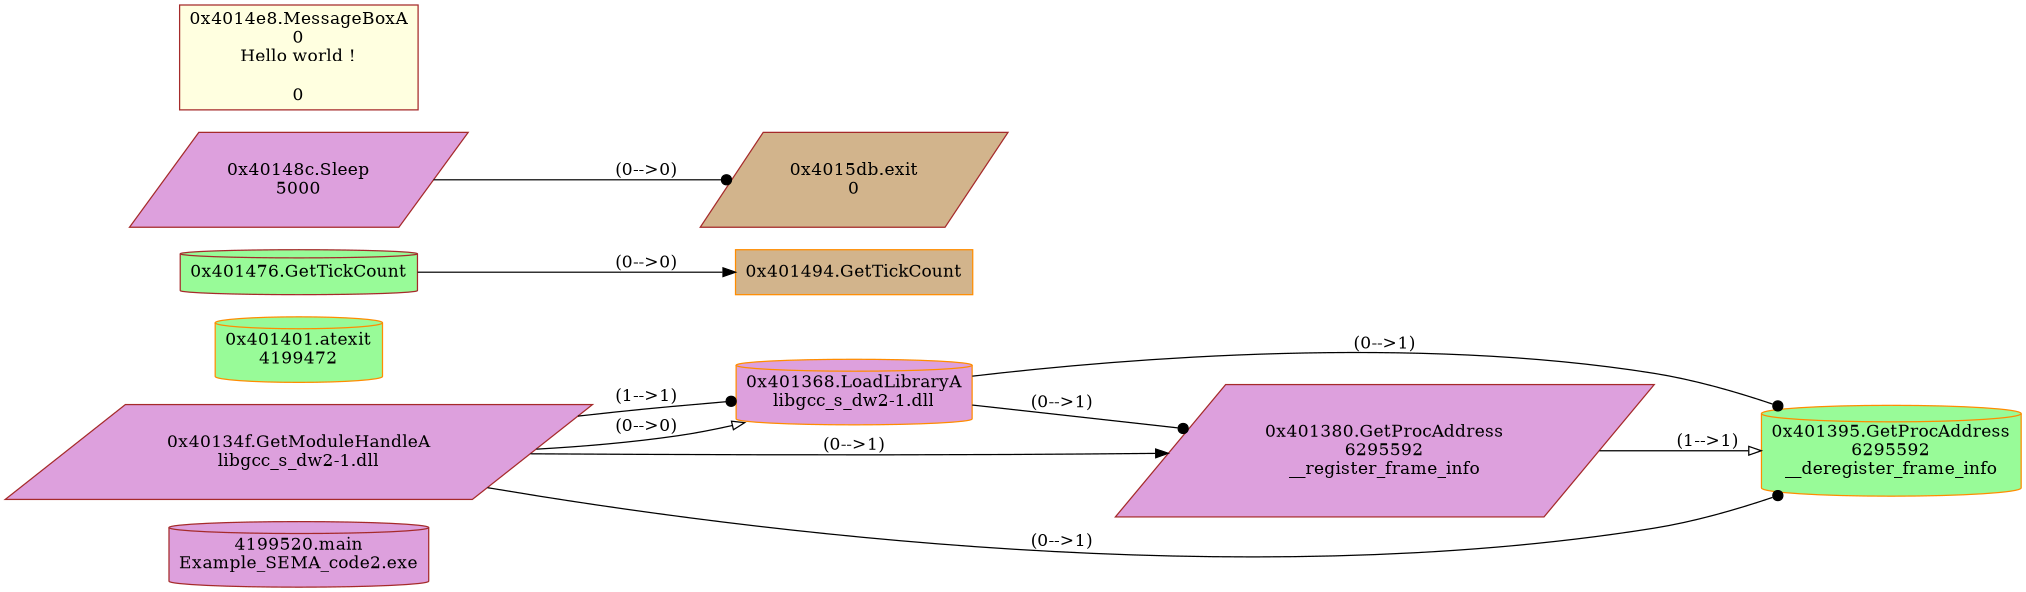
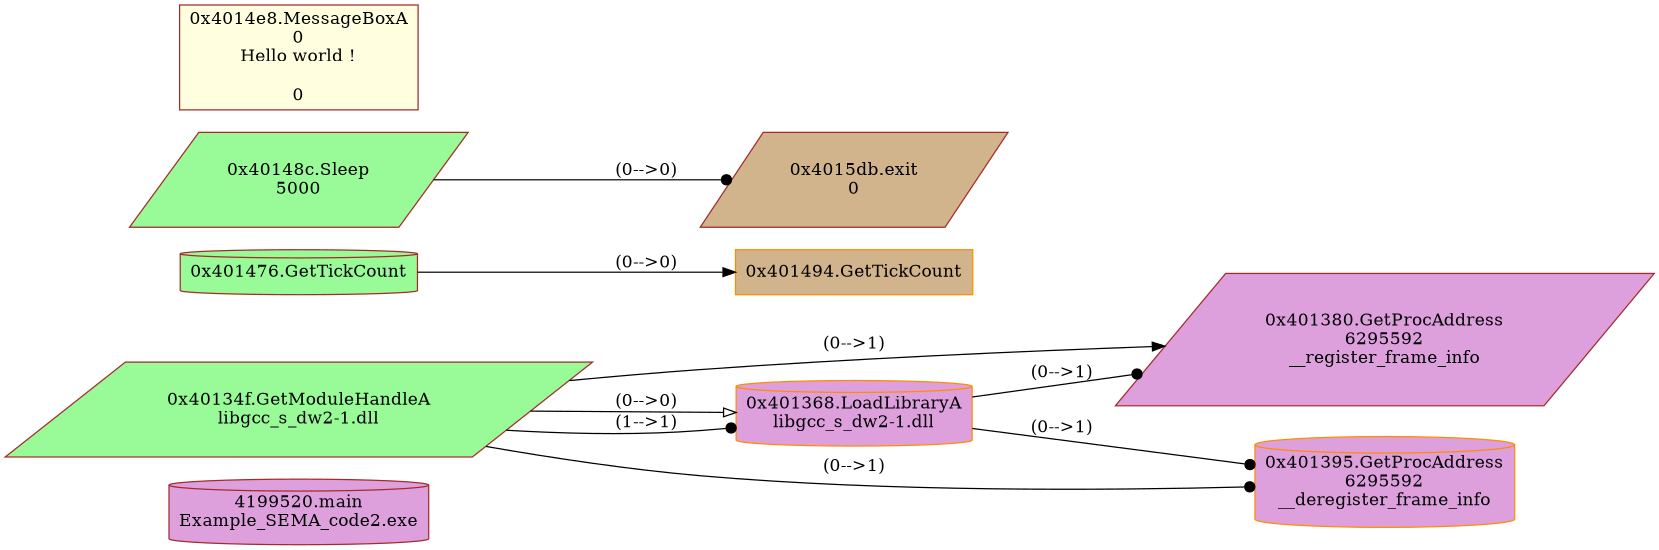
node "0x40148c.Sleep 5000": fillcolor plum -> palegreen
node "0x401401.atexit 4199472": removed
edge "0x401380.GetProcAddress 6295592 __register_frame_info" -> "0x401395.GetProcAddress 6295592 __deregister_frame_info": removed, label "(1-->1)"
node "0x401395.GetProcAddress 6295592 __deregister_frame_info": fillcolor palegreen -> plum
node "0x40134f.GetModuleHandleA libgcc_s_dw2-1.dll": fillcolor plum -> palegreen
